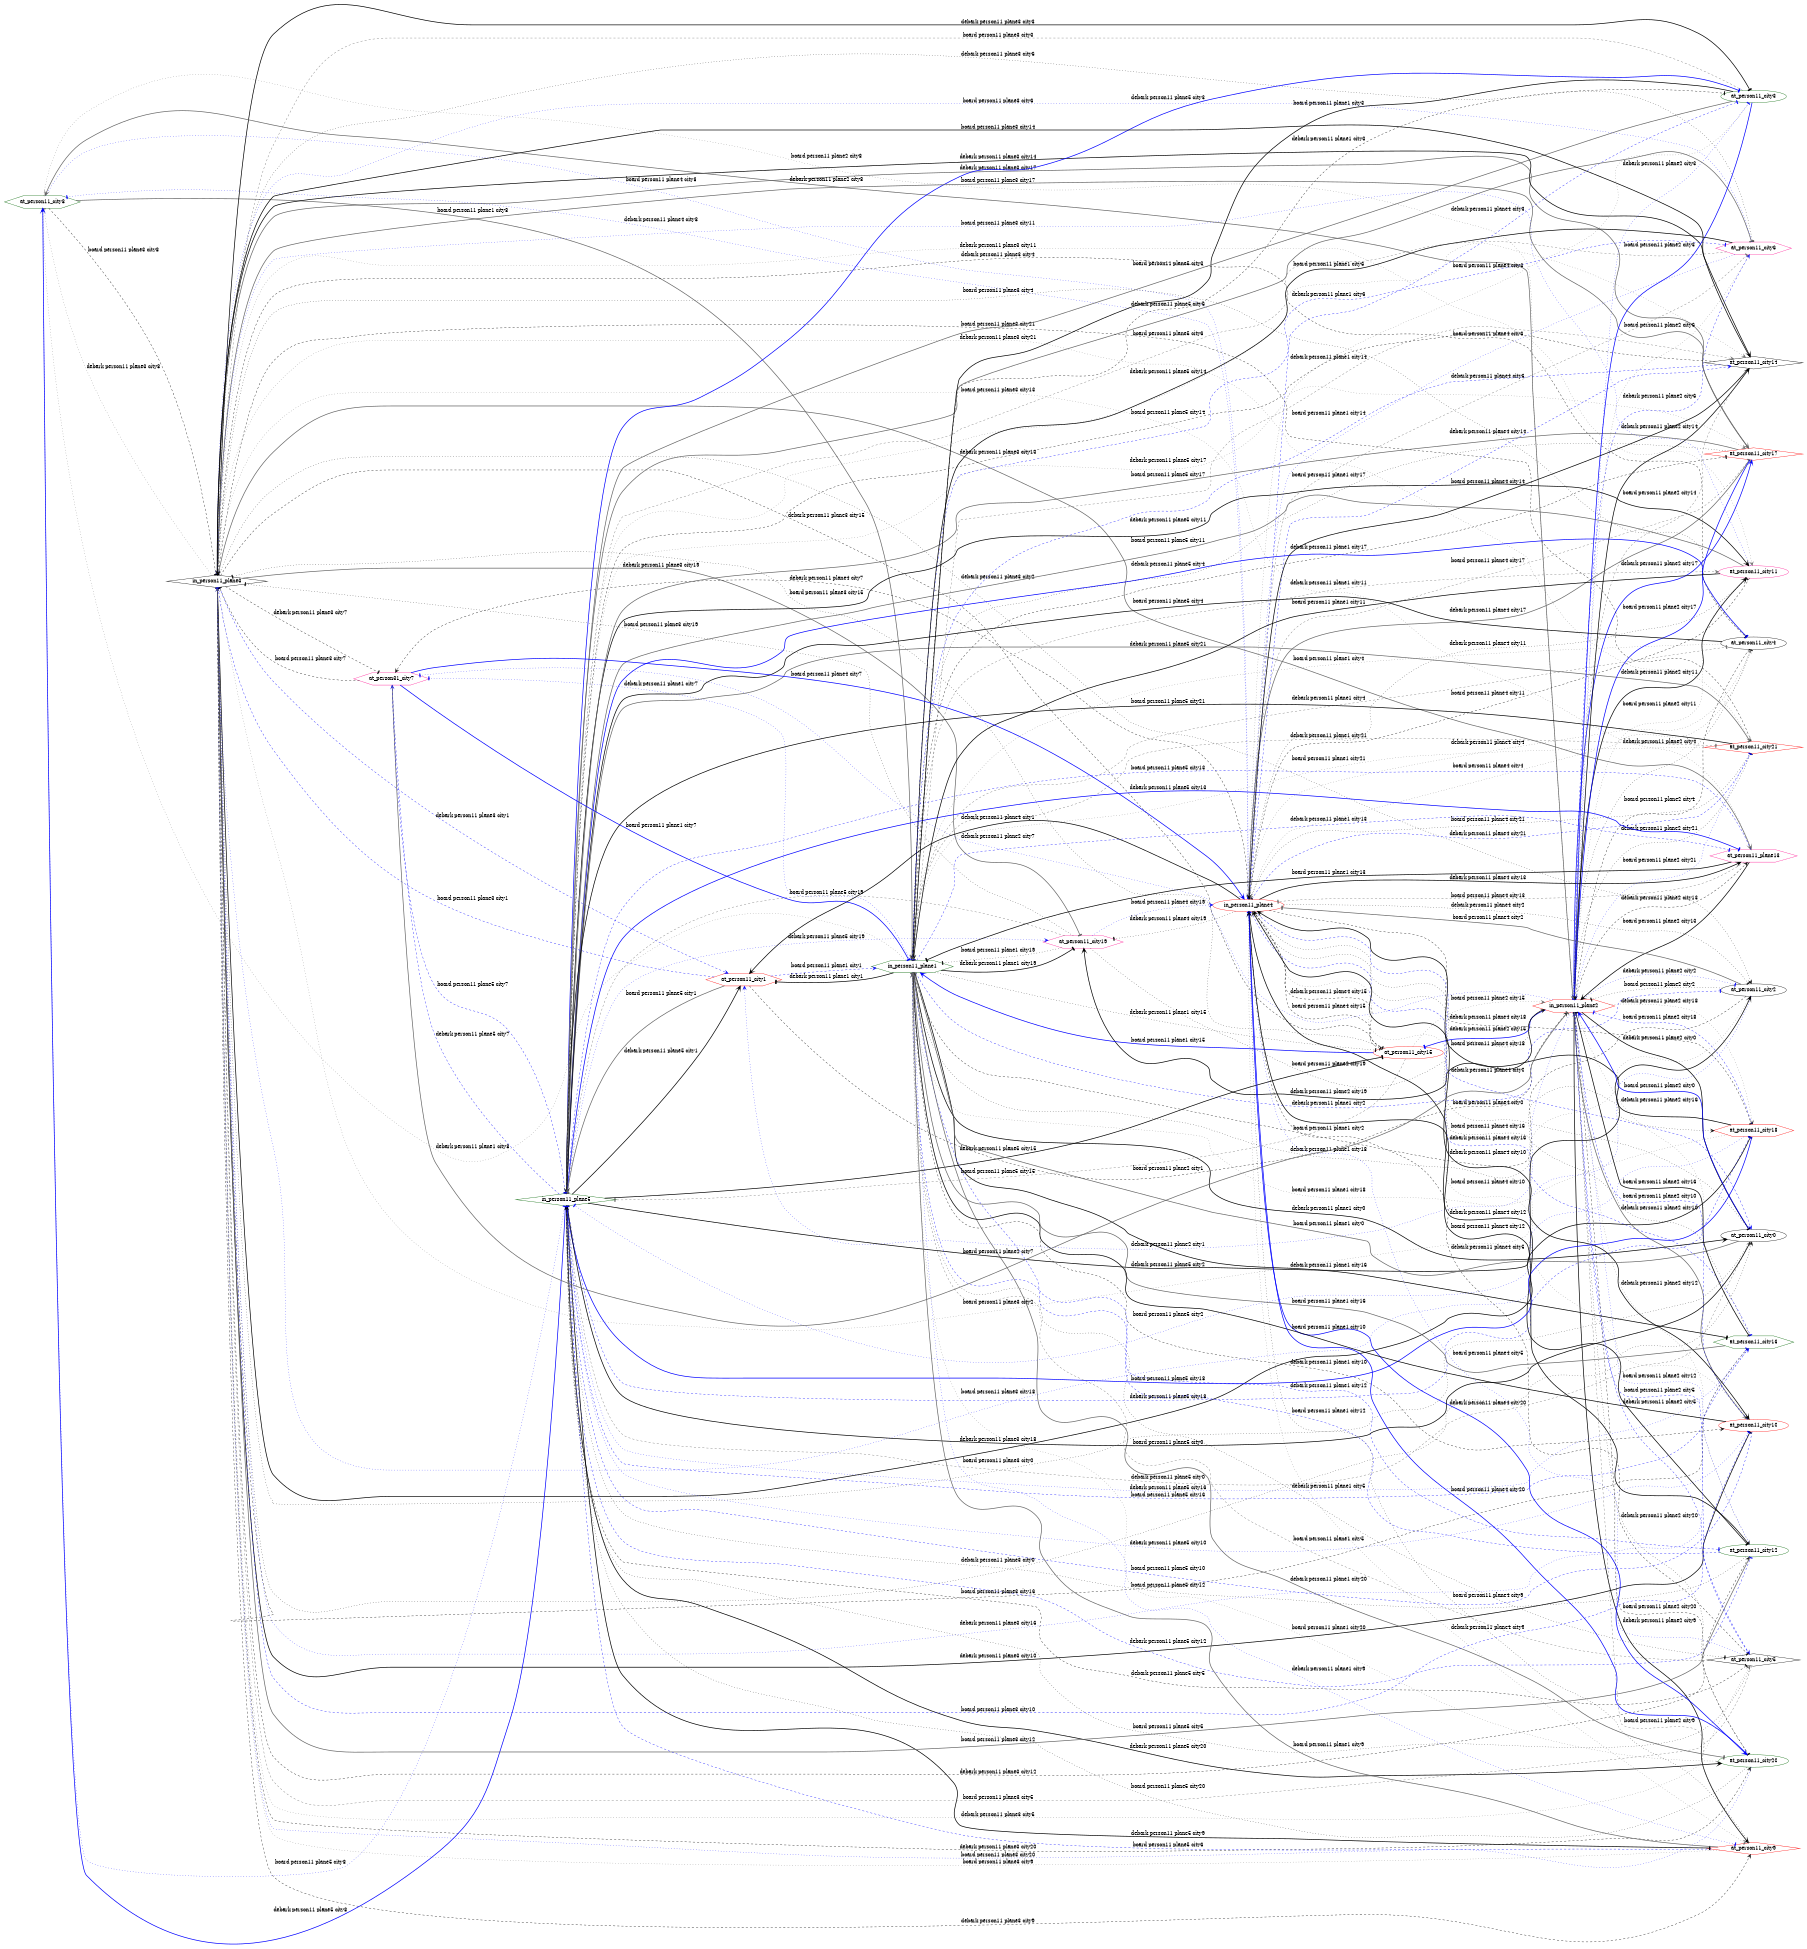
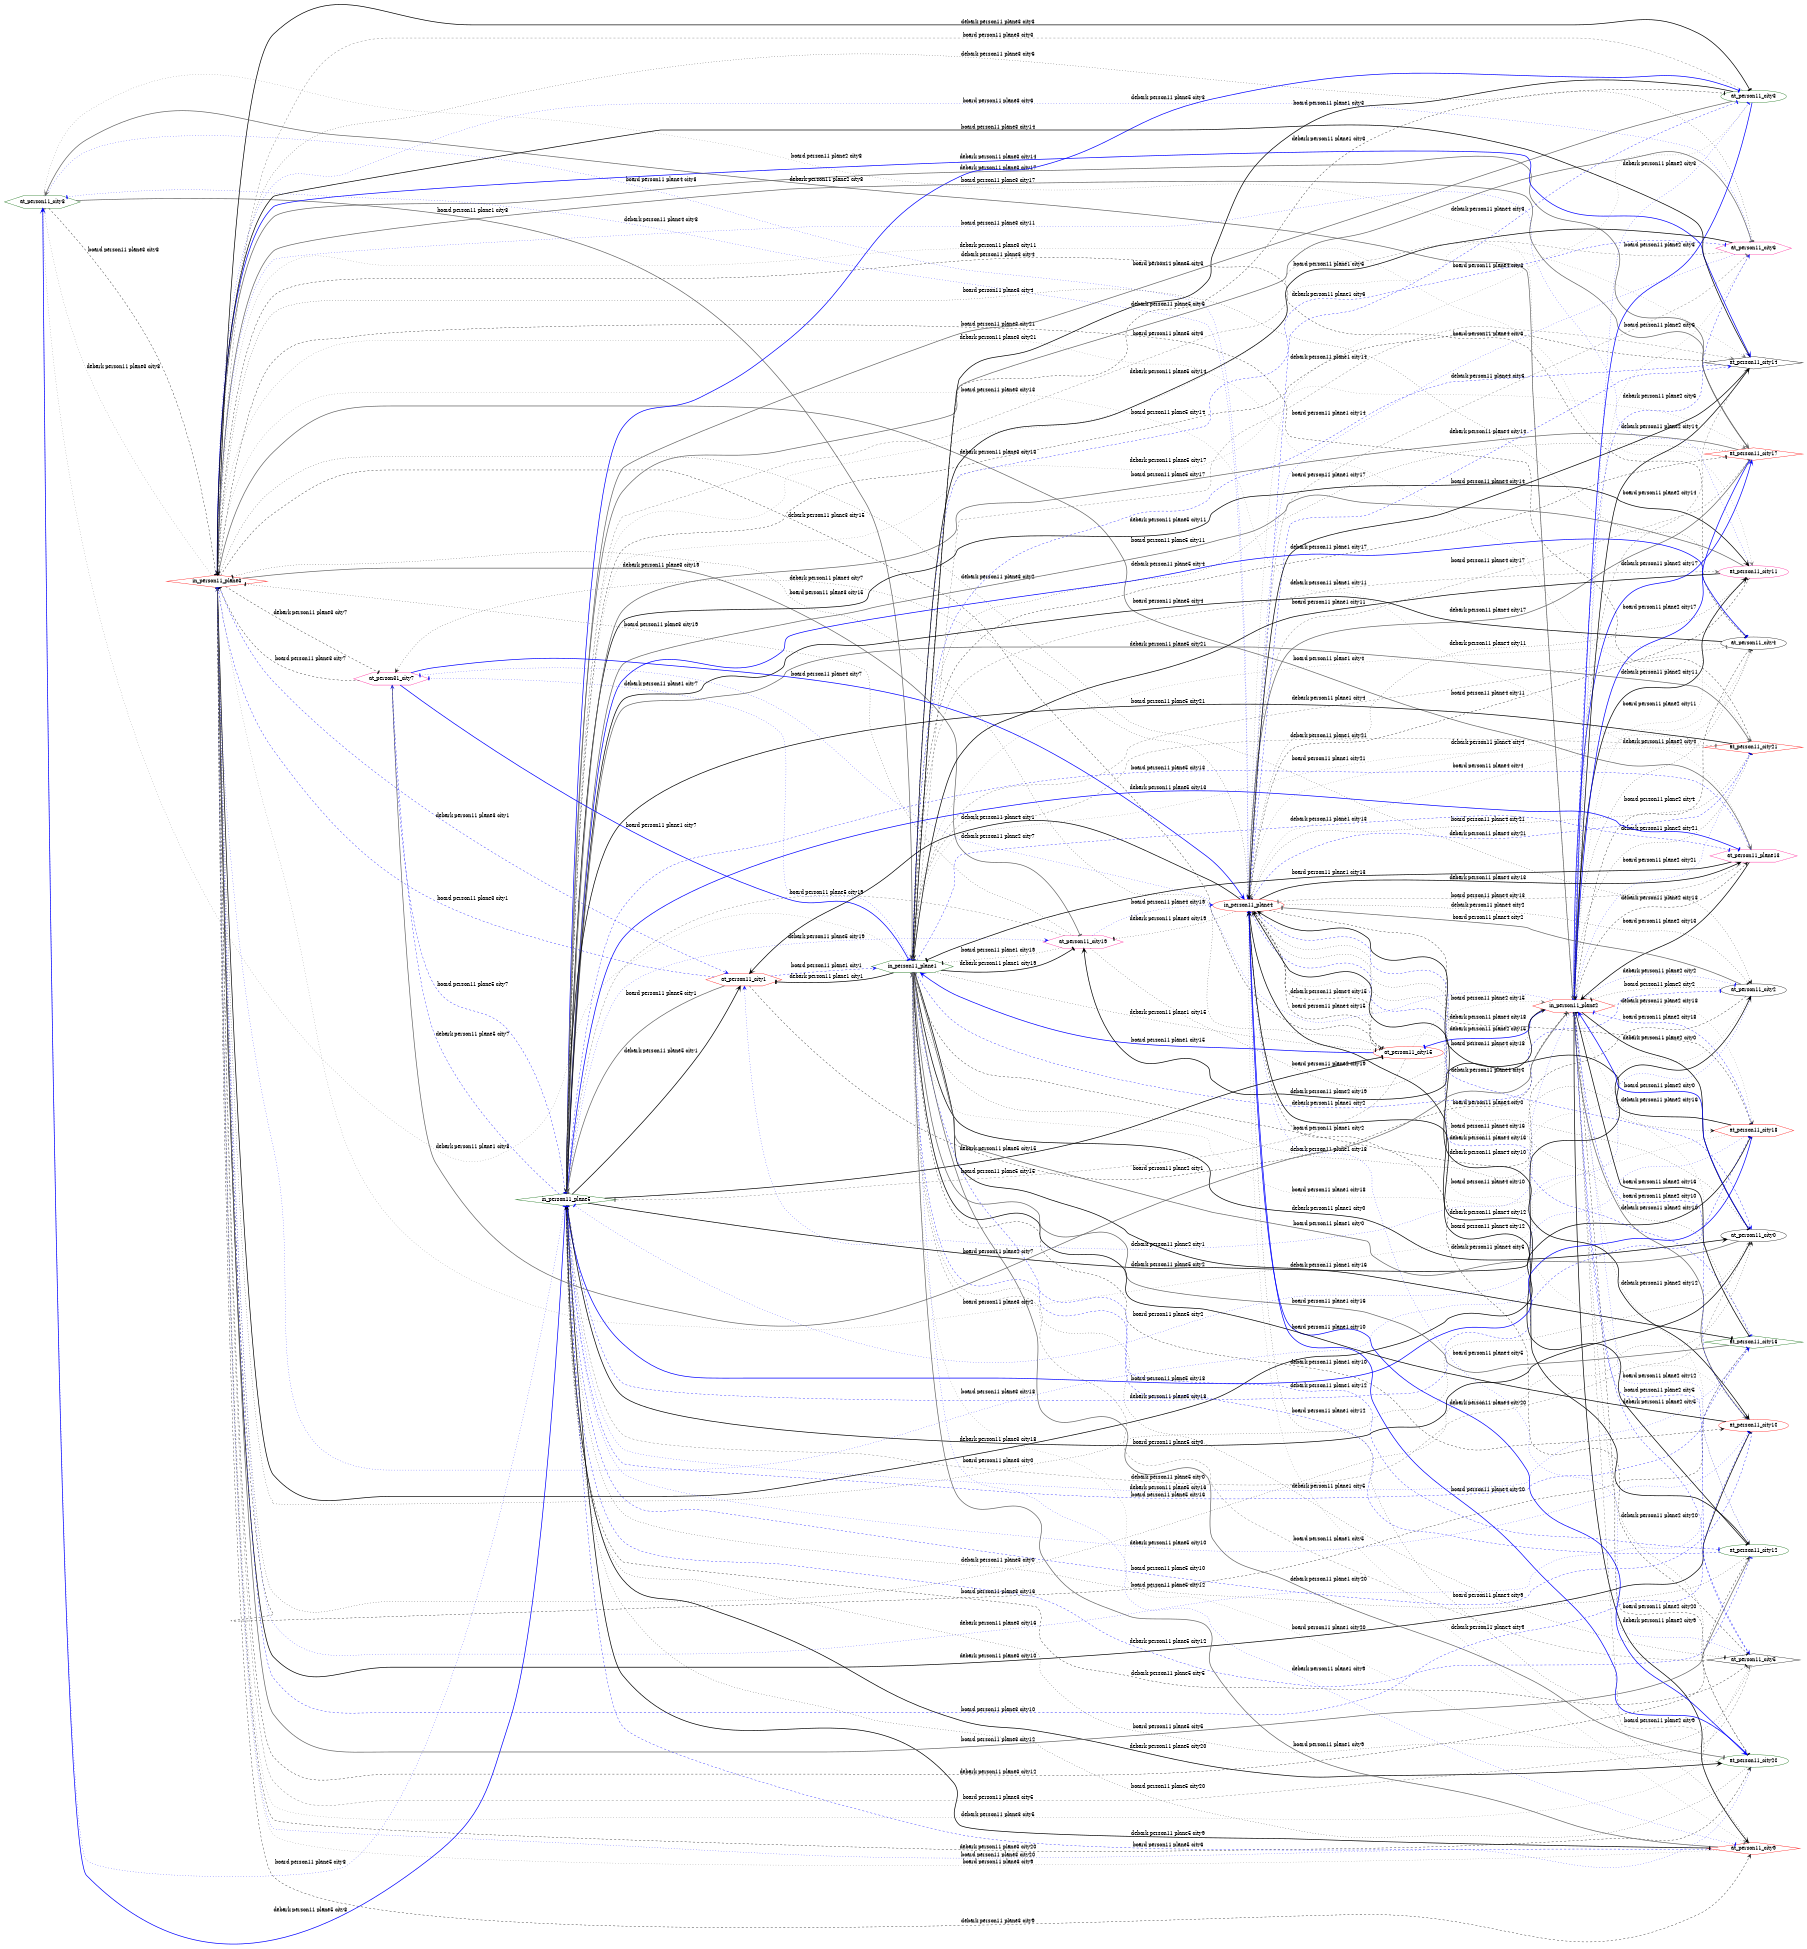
edge "in_person11_plane3" -> "at_person11_city14": color black -> blue
node "in_person11_plane3": color black -> red
edge "in_person11_plane4" -> "at_person31_city7": style dashed -> dotted
node "at_person11_city16": shape hexagon -> diamond
